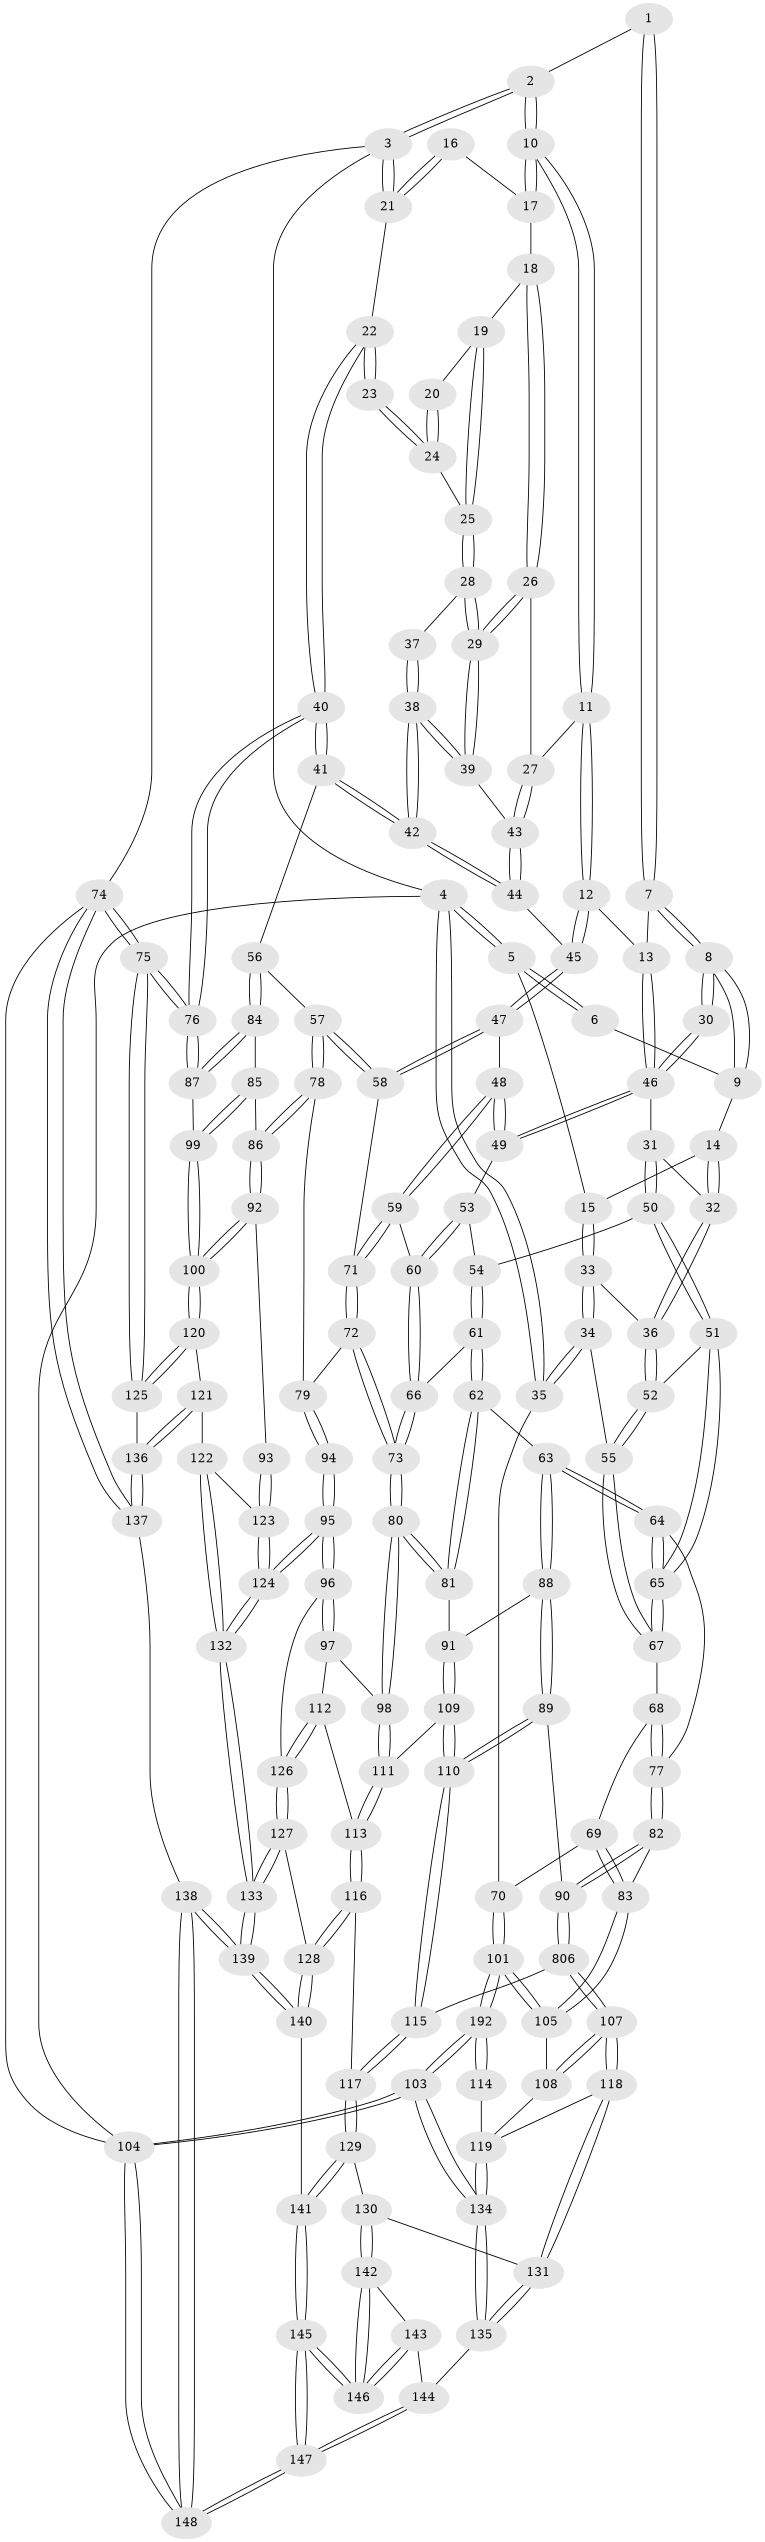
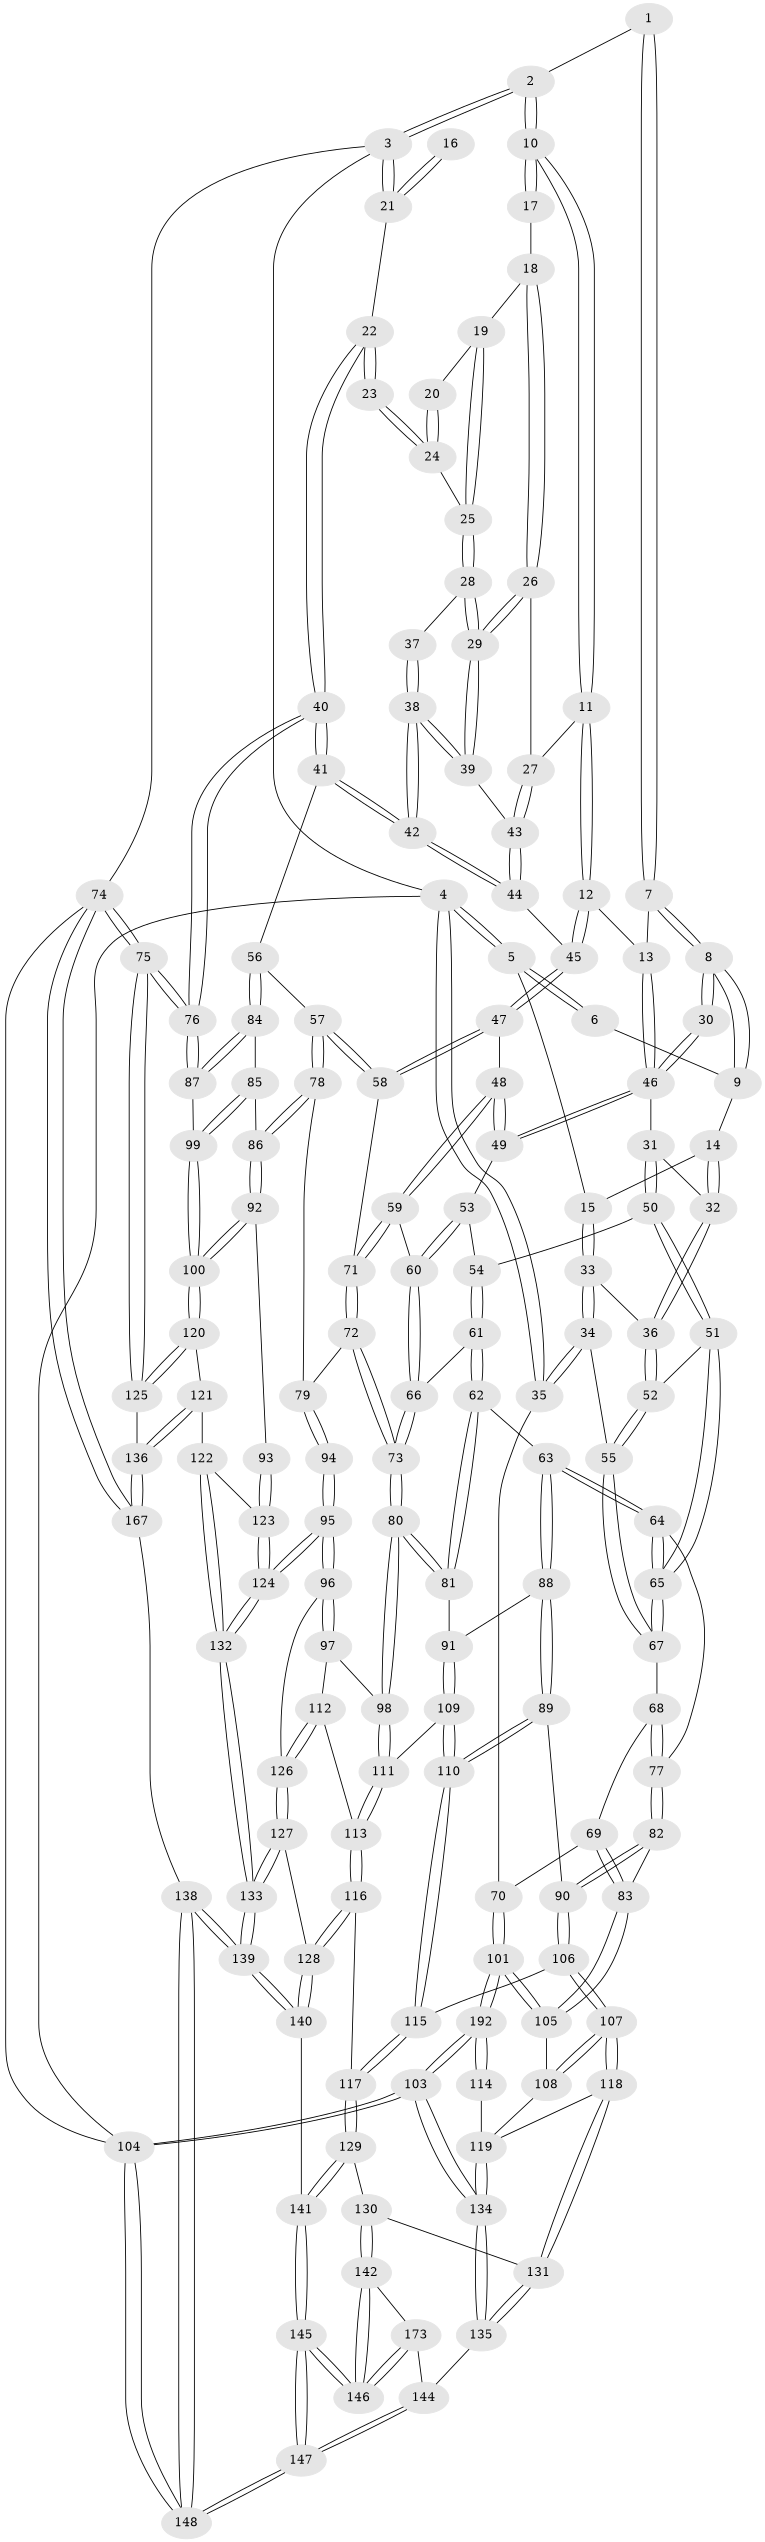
edge "16" -- "17": removed
node "137": label "137" -> "167"
node "806": label "806" -> "106"
node "143": label "143" -> "173"
